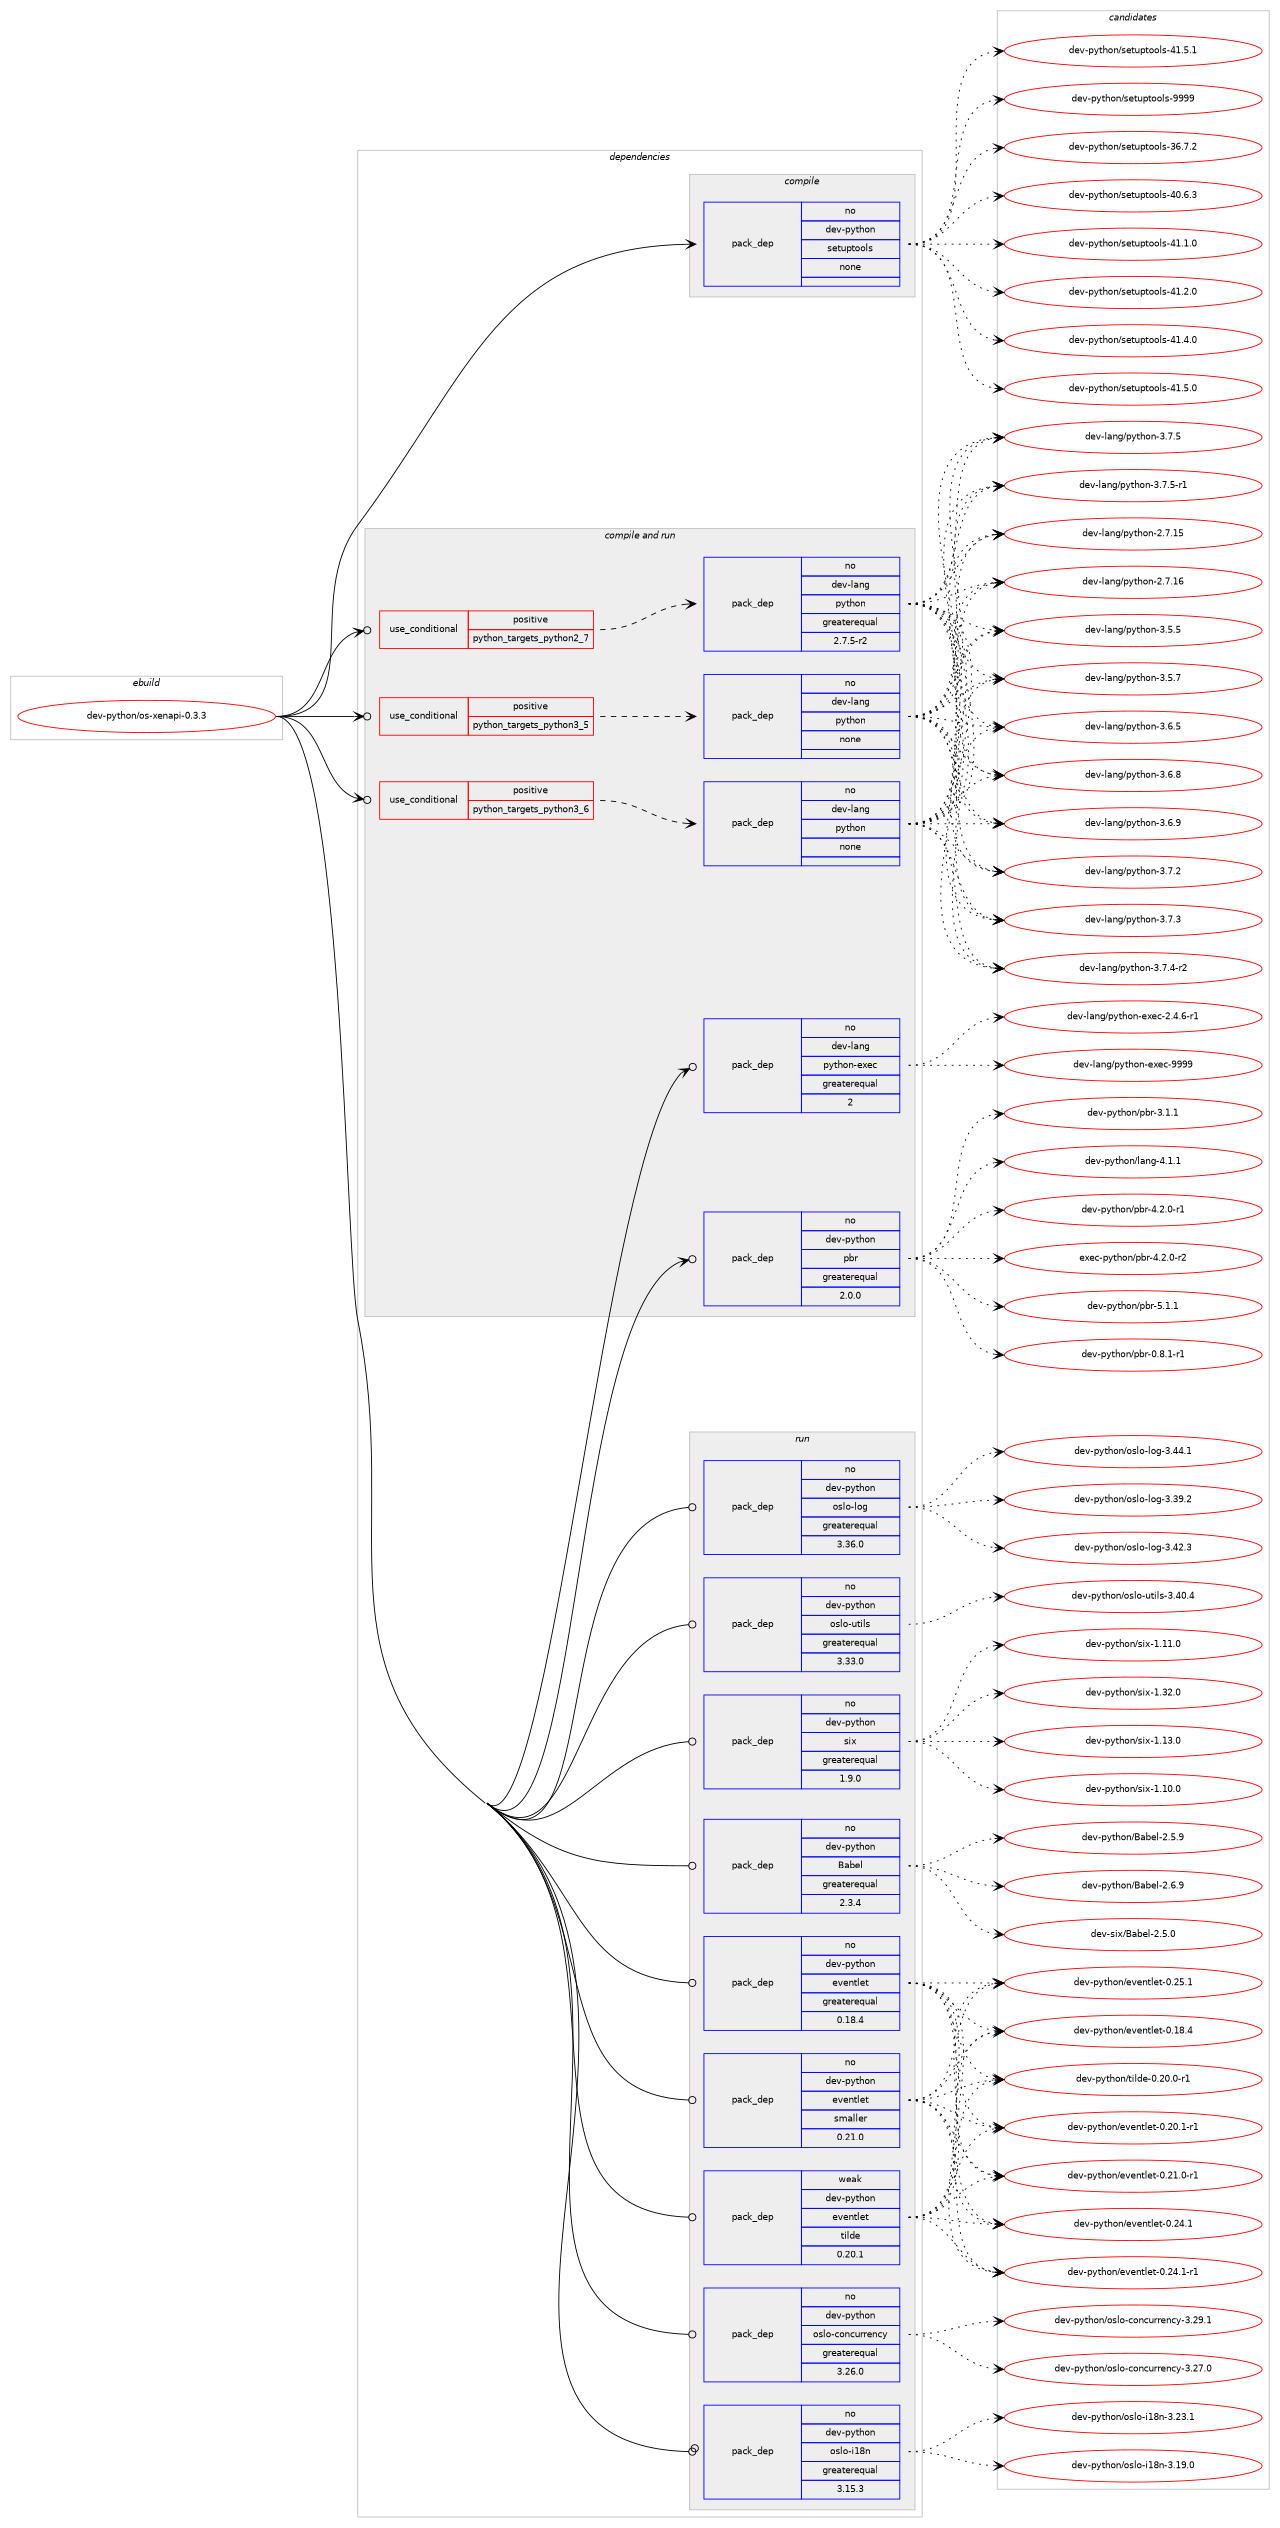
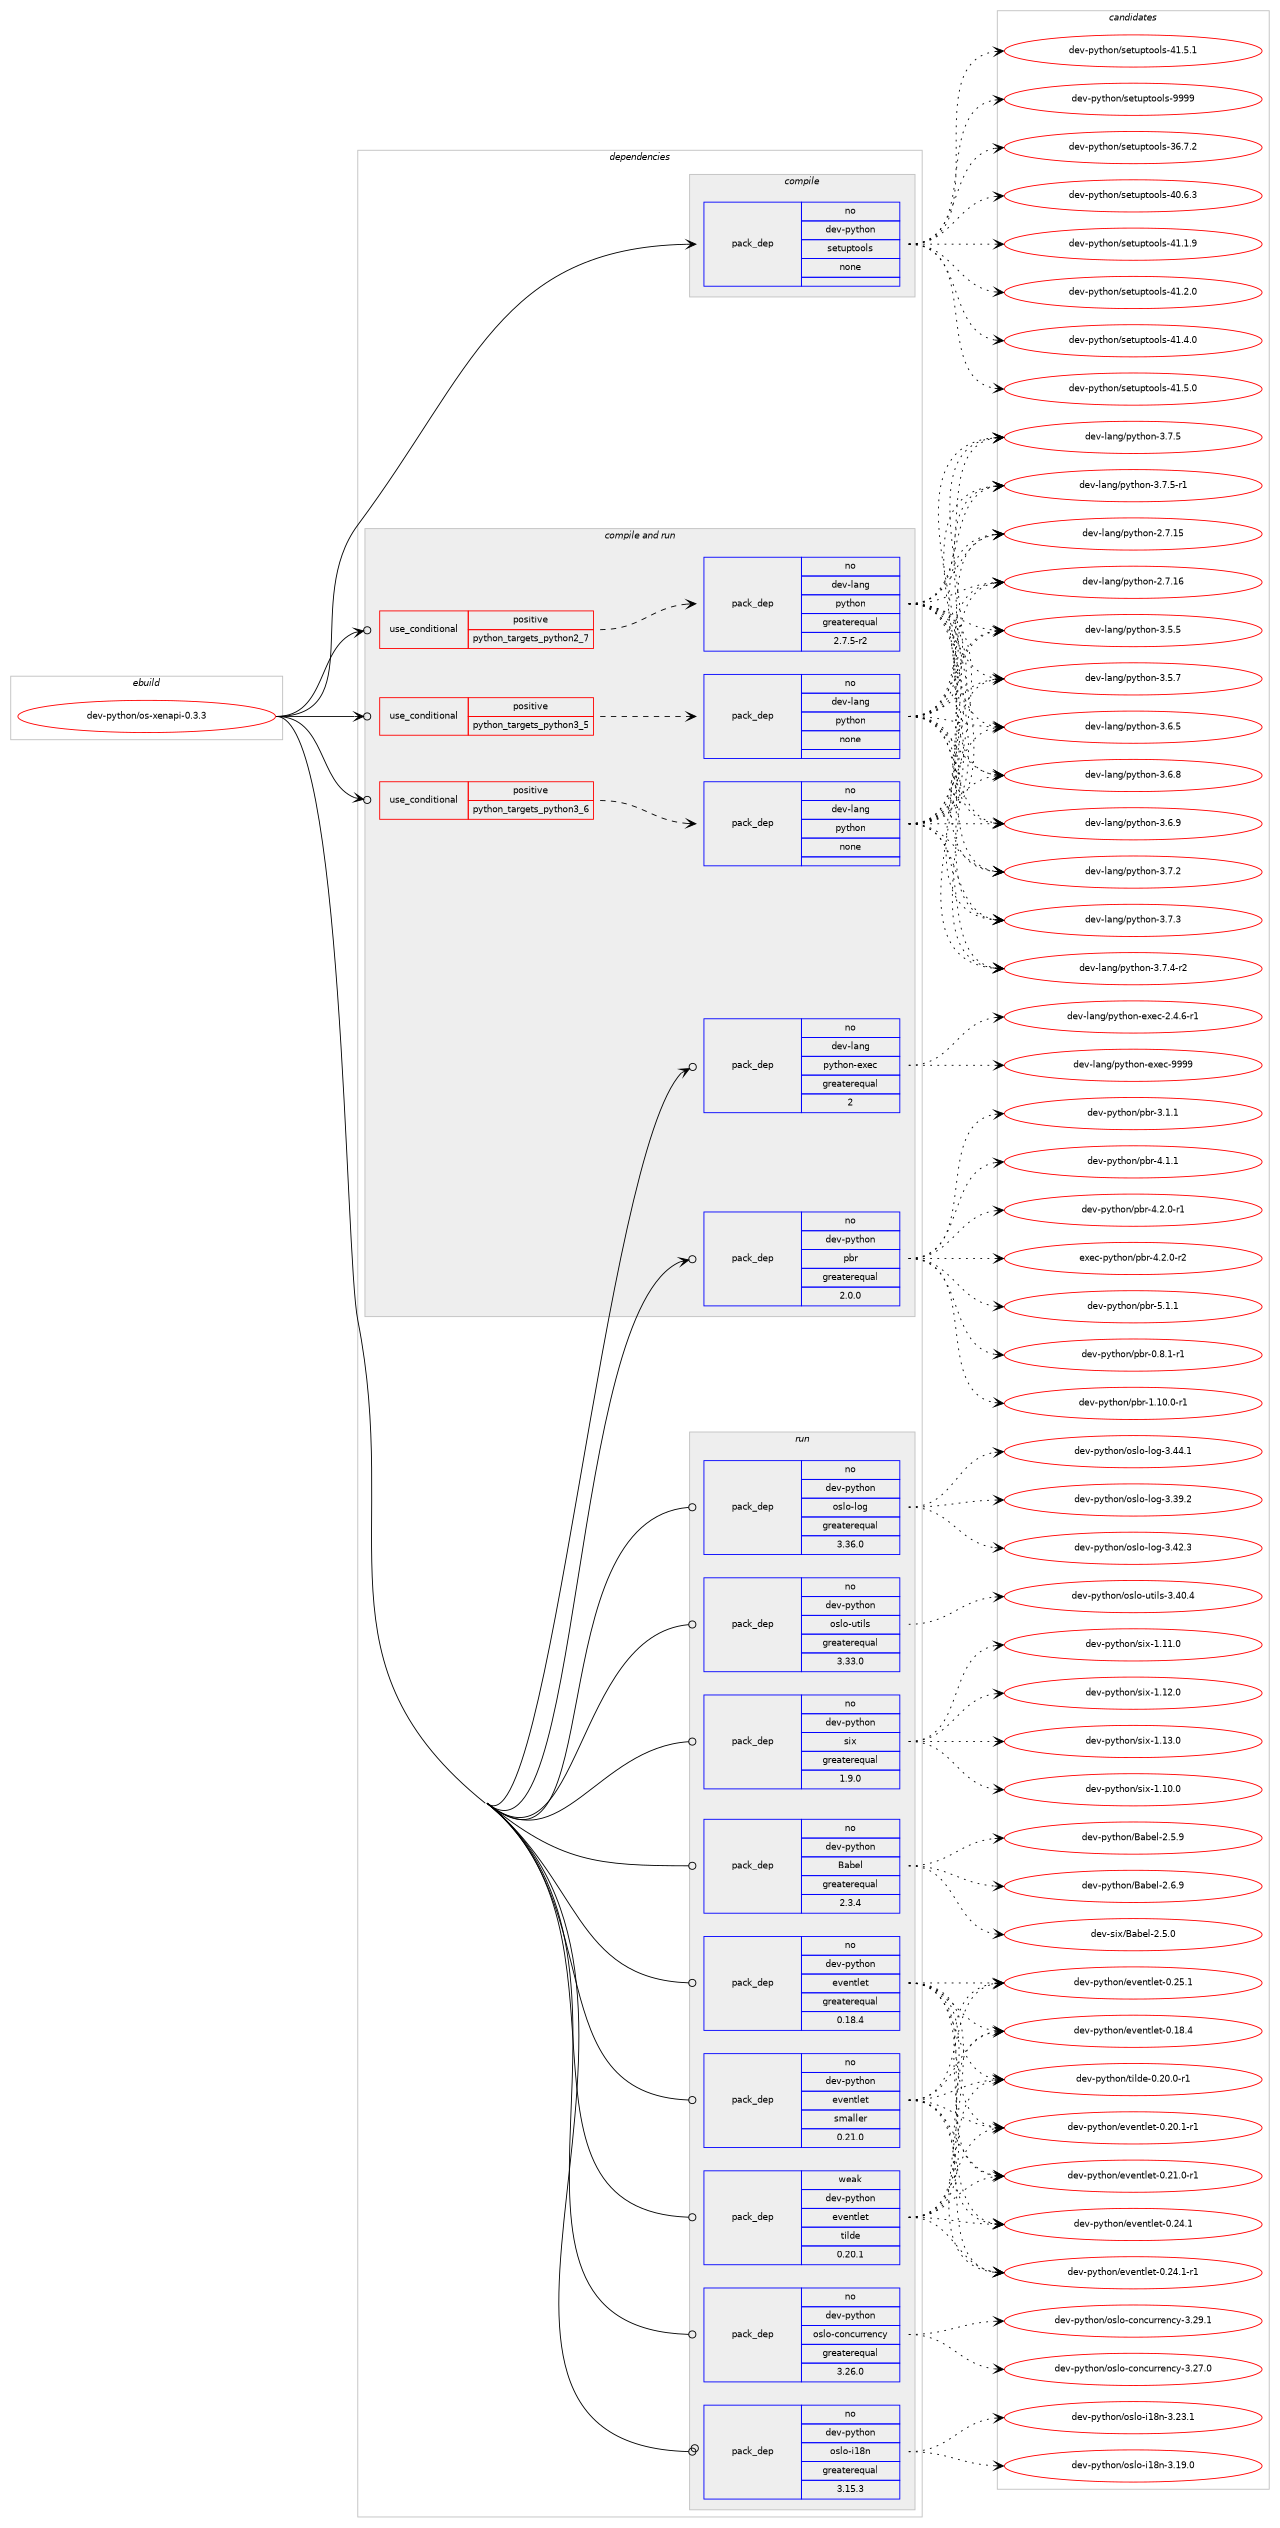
node "dev-python/setuptools-41.1.0": label "dev-python/setuptools-41.1.0" -> "dev-python/setuptools-41.1.9"
node "dev-python/lang-4.1.1": label "dev-python/lang-4.1.1" -> "dev-python/pbr-4.1.1"
node "dev-python/pbr-1.10.0-r1": added
node "dev-python/six-1.32.0": label "dev-python/six-1.32.0" -> "dev-python/six-1.12.0"
